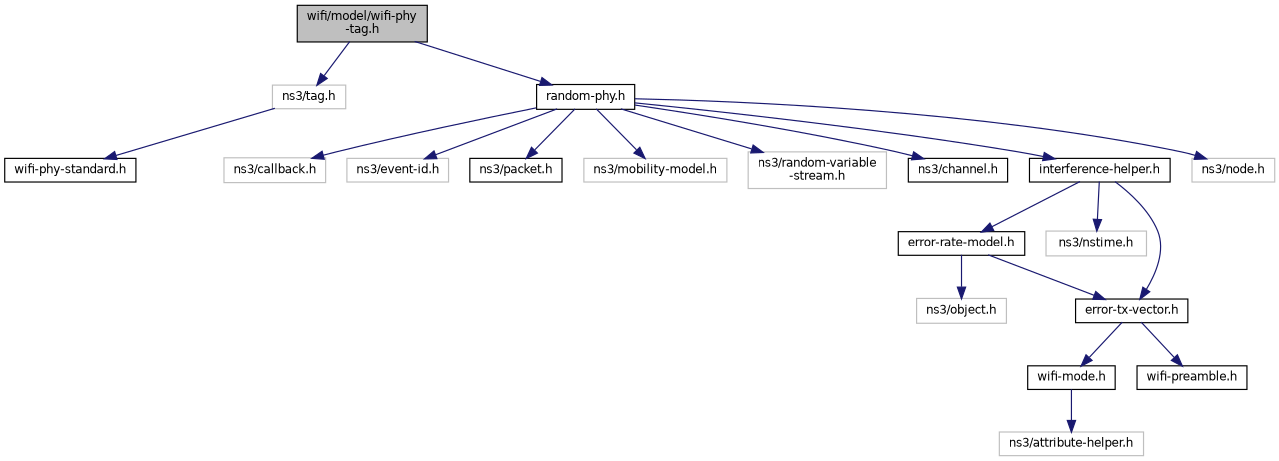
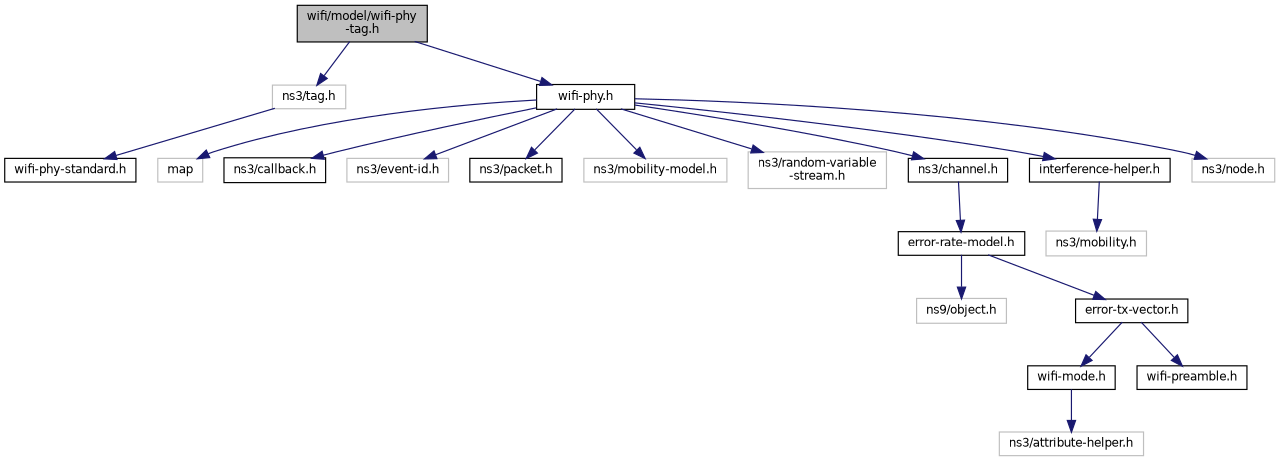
node "random-phy.h": label "random-phy.h" -> "wifi-phy.h"
node "map": added
node "ns3/callback.h": color grey75 -> black
edge "interference-helper.h" -> "error-rate-model.h": now "ns3/channel.h" -> "error-rate-model.h"
edge "interference-helper.h" -> "error-tx-vector.h": removed
node "ns3/nstime.h": label "ns3/nstime.h" -> "ns3/mobility.h"
node "ns3/object.h": label "ns3/object.h" -> "ns9/object.h"
